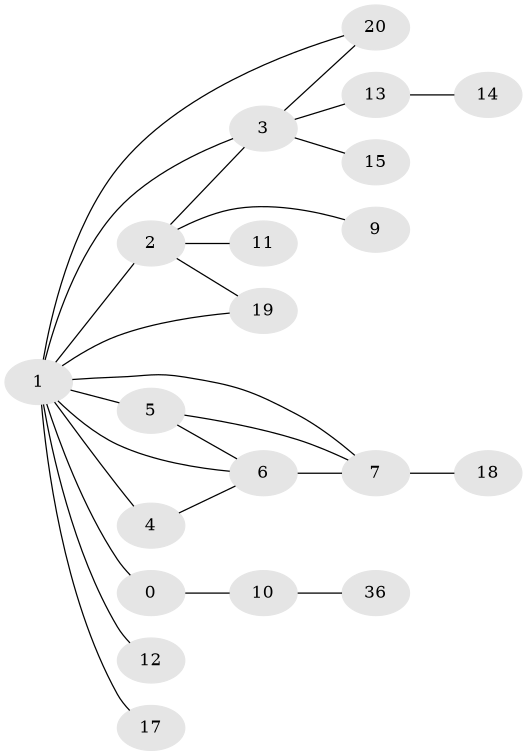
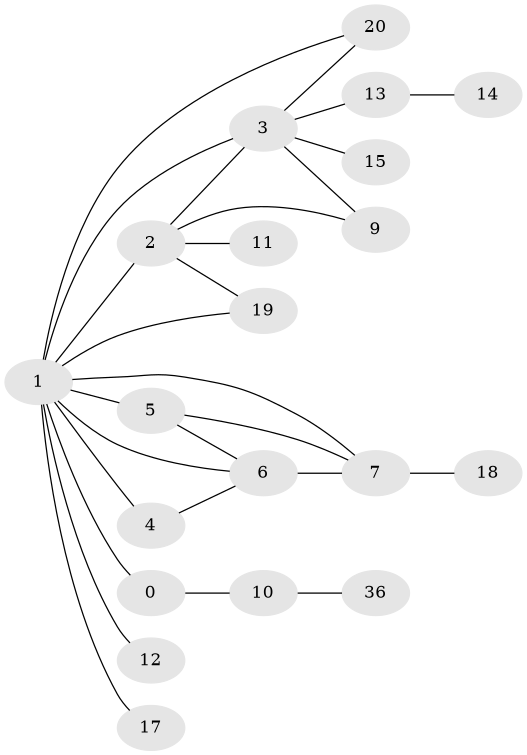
edge "3" -- "9": added
